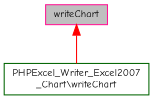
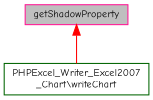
node "writeChart": label "writeChart" -> "getShadowProperty"
